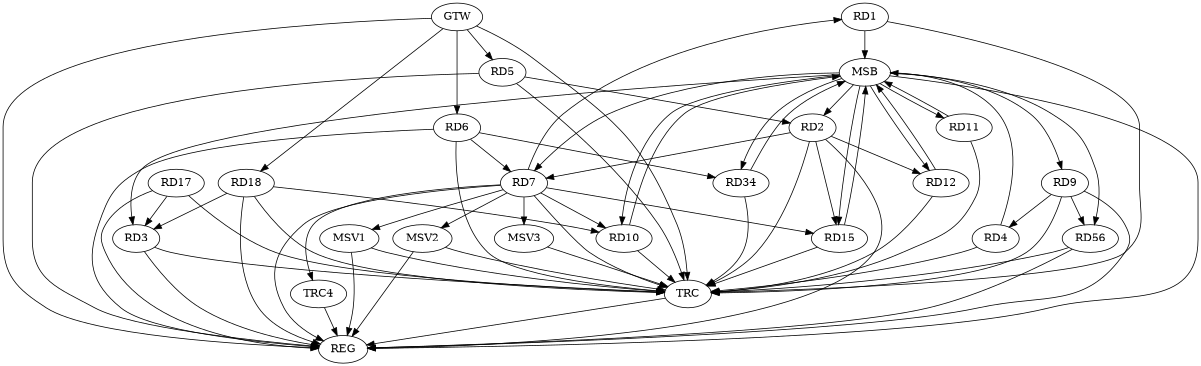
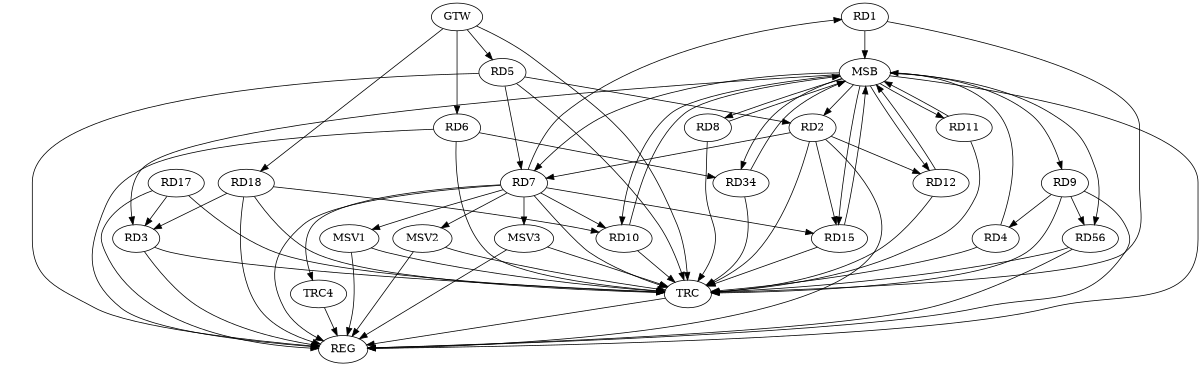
node "RD8": added
edge "GTW" -> "REG": now "MSV3" -> "REG"
edge "RD6" -> "RD7": now "RD5" -> "RD7"
